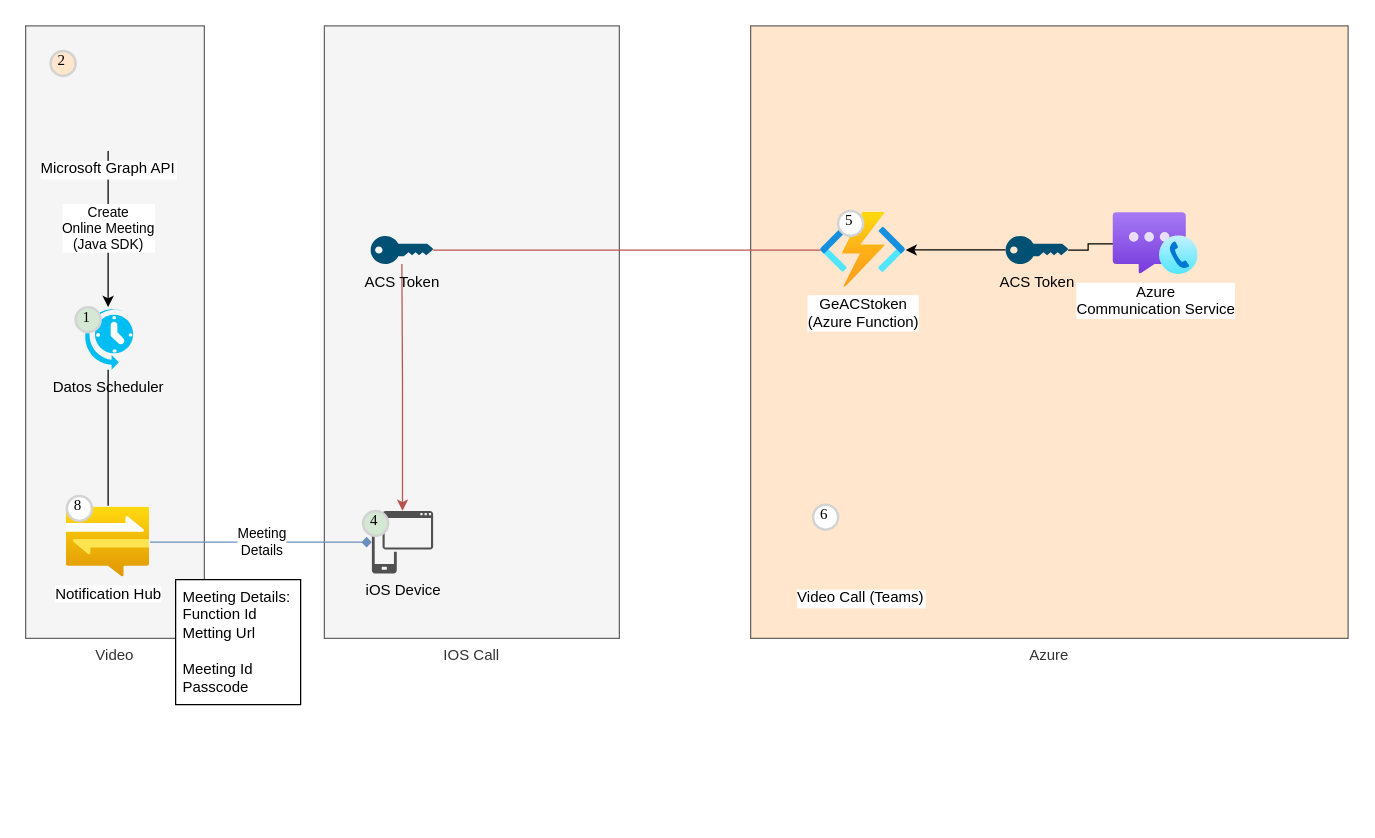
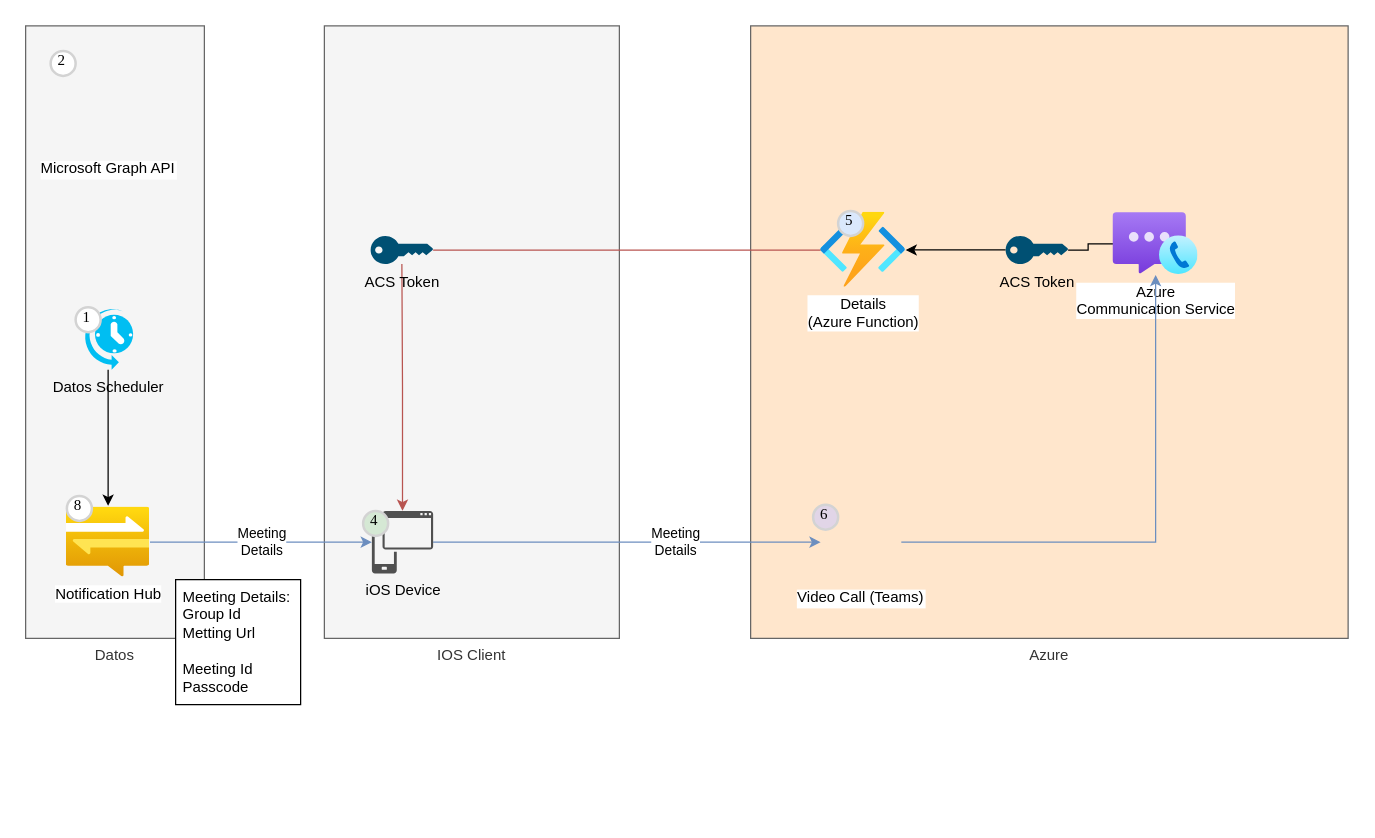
node "2": fillcolor #ffe6cc -> #ffffff
edge "Microsoft Graph API" -> "Datos Scheduler": removed, label "Create Online Meeting (Java SDK)"
node "5": fillcolor #ffffff -> #dae8fc
node "GeACStoken (Azure Function)": label "GeACStoken (Azure Function)" -> "Details (Azure Function)"
node "1": fillcolor #d5e8d4 -> #ffffff
edge "Datos Scheduler" -- "Notification Hub": arrowhead none -> classic
node "6": fillcolor #ffffff -> #e1d5e7
edge "Video Call (Teams)" -> "Azure Communication Service": added
edge "Notification Hub" -> "iOS Device": arrowhead diamond -> classic
edge "iOS Device" -> "Video Call (Teams)": added, label "Meeting Details"
node "Meeting Details: Function Id Metting Url Meeting Id Passcode": label "Meeting Details: Function Id Metting Url Meeting Id Passcode" -> "Meeting Details: Group Id Metting Url Meeting Id Passcode"
node "Video": label "Video" -> "Datos"
node "IOS Call": label "IOS Call" -> "IOS Client"
